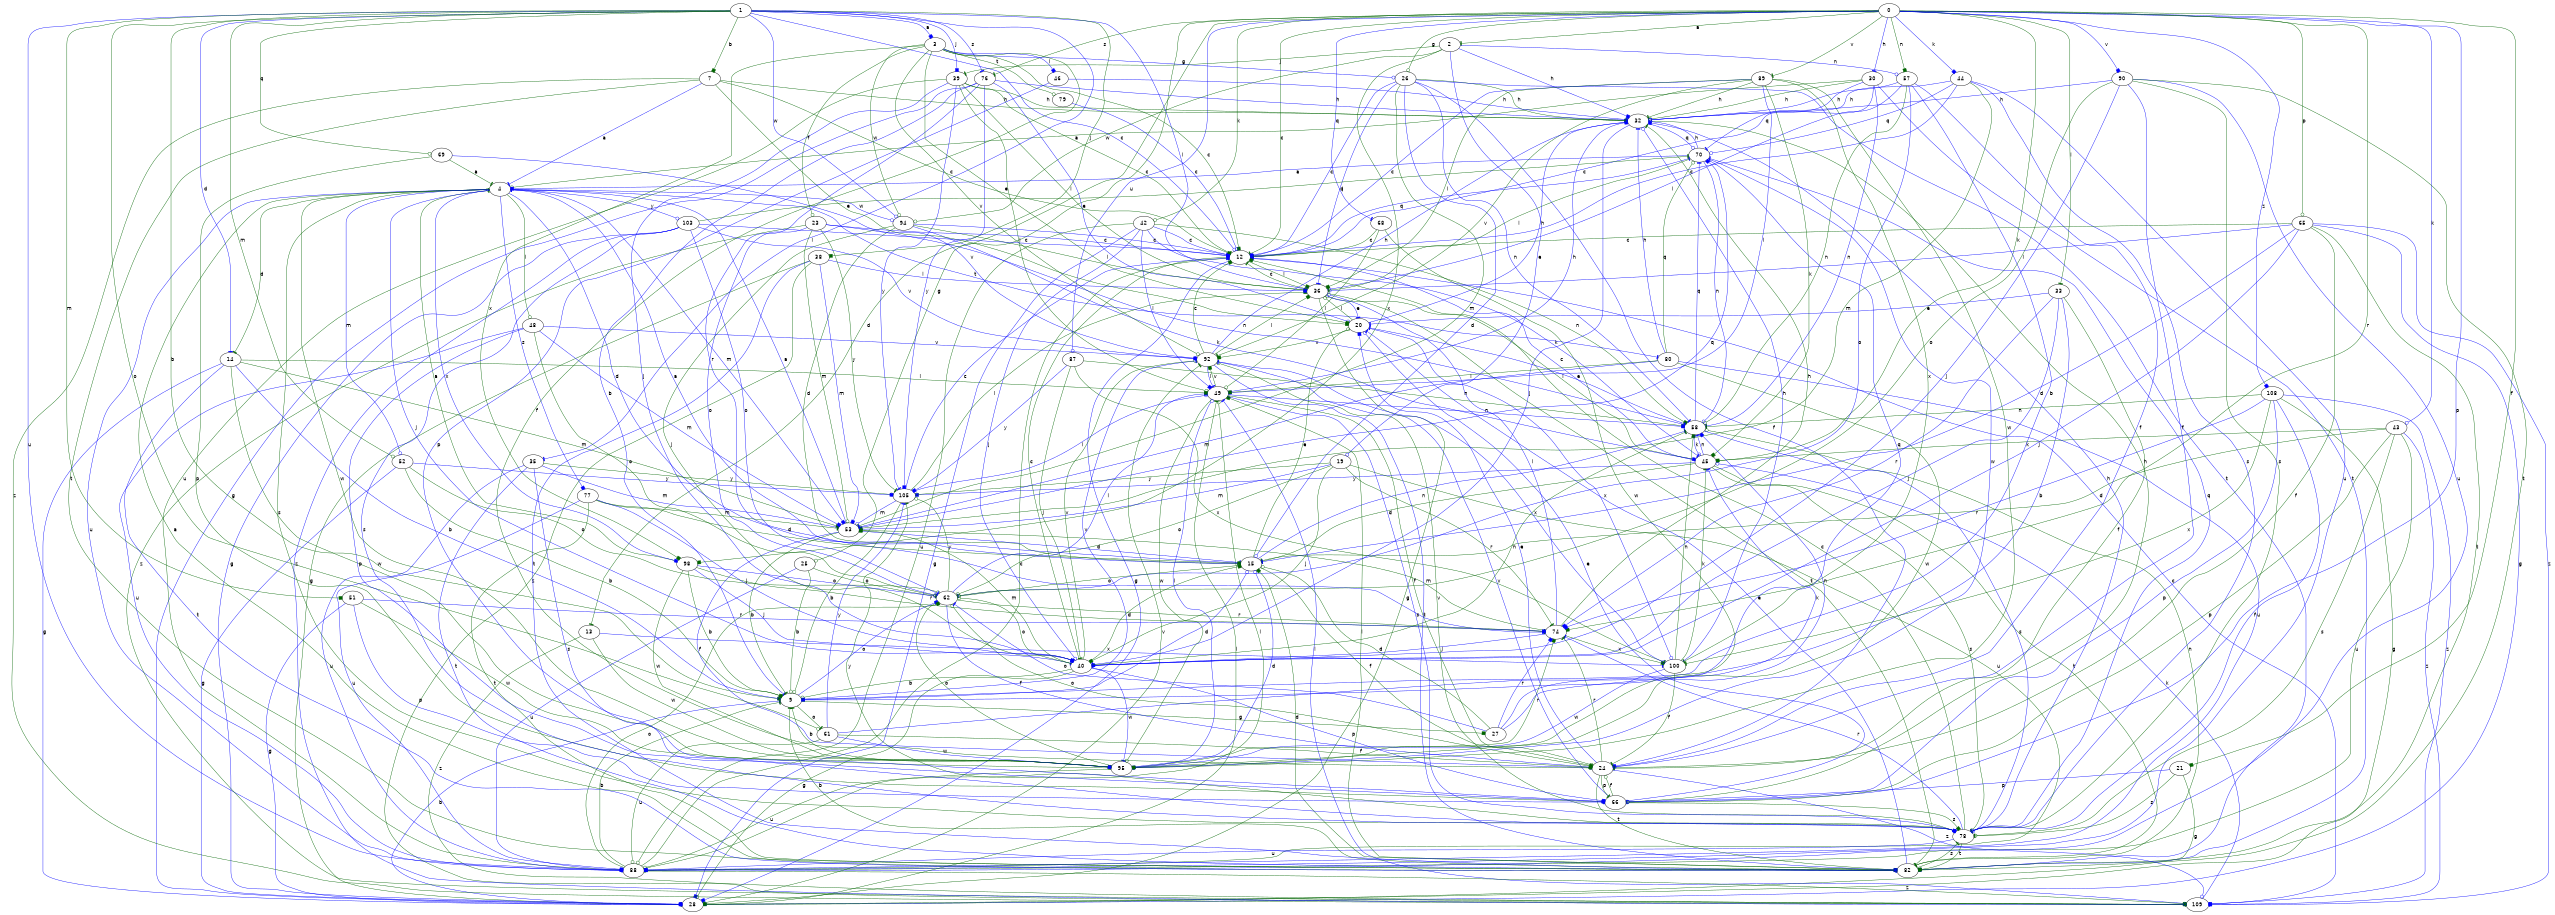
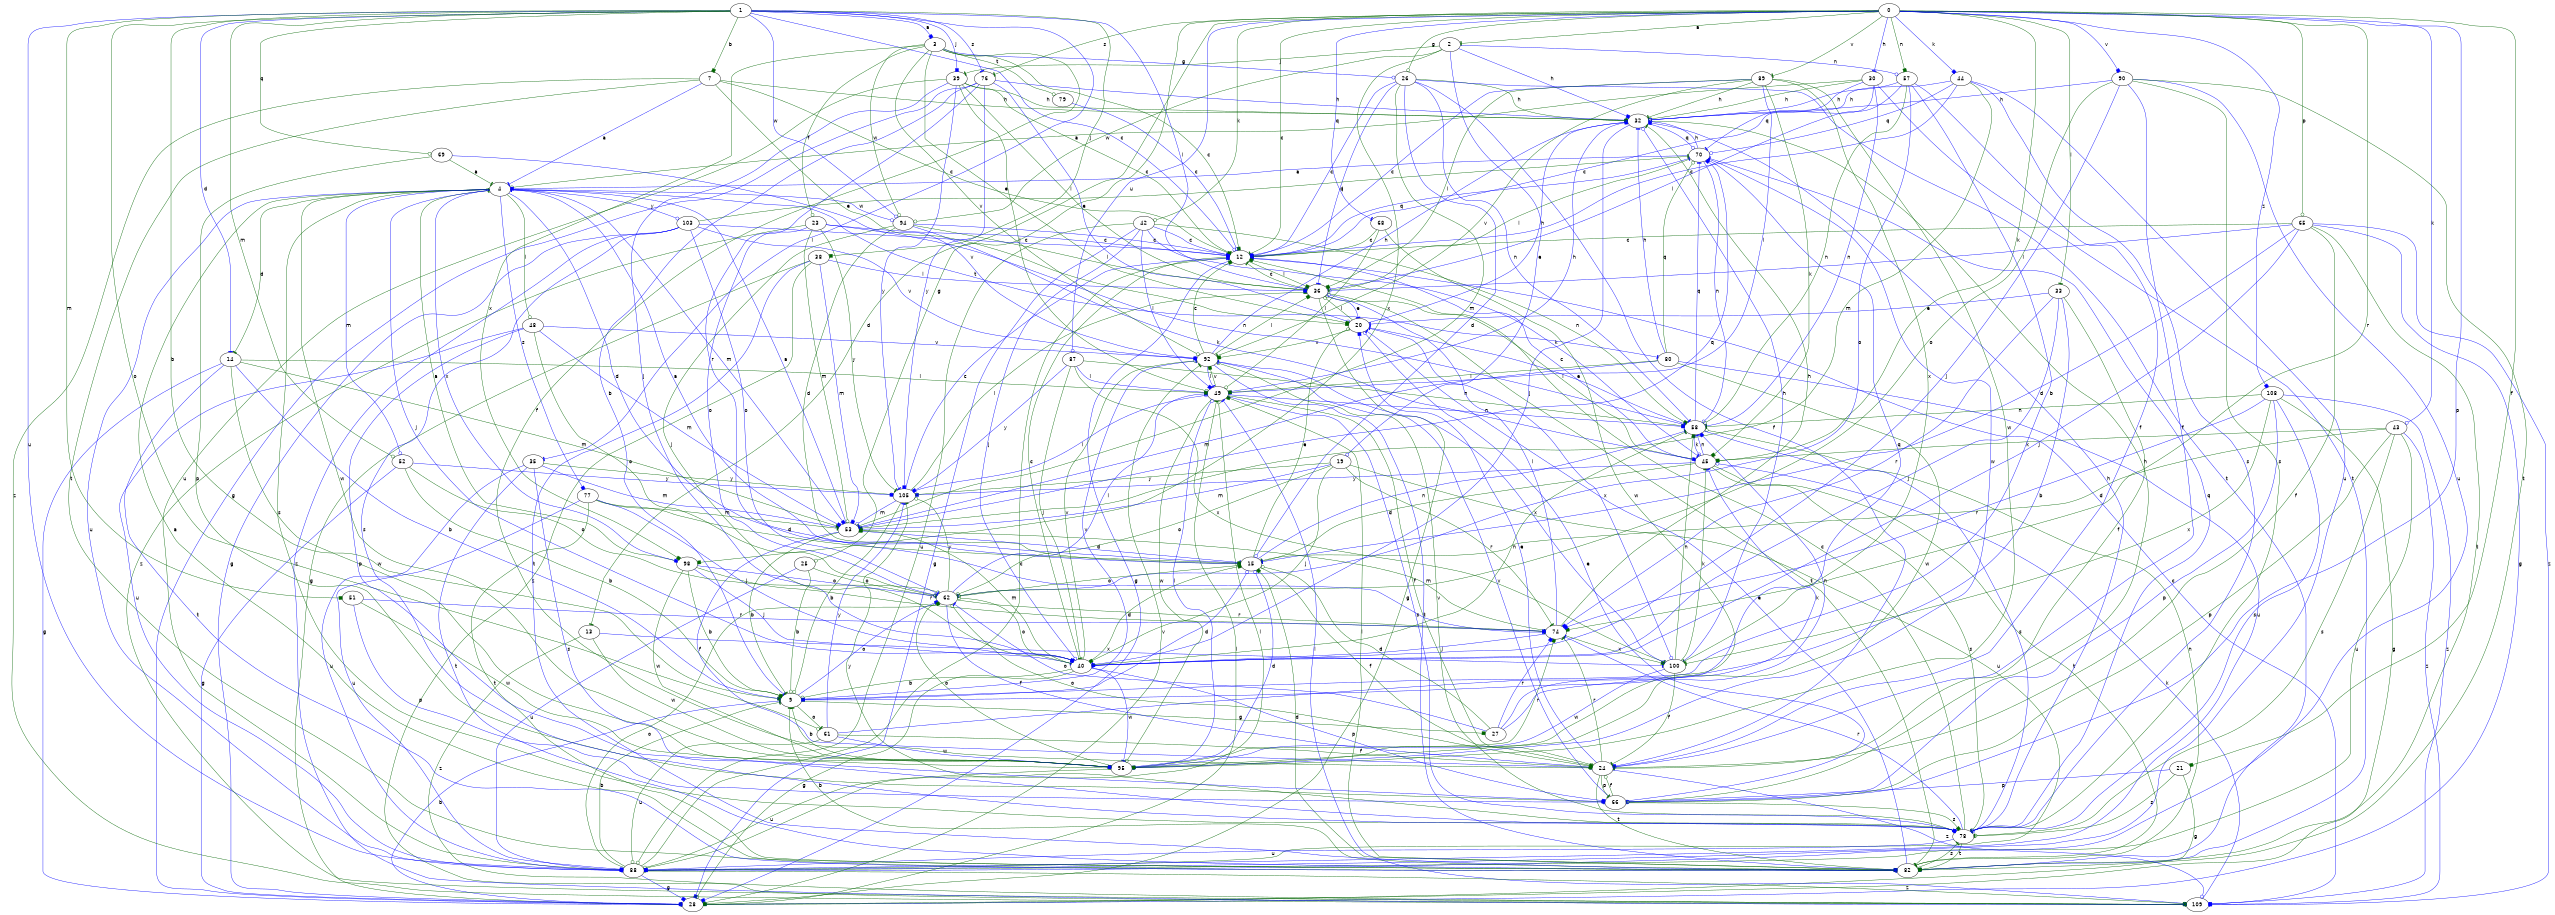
node "46": removed
edge "87" -> "49": added, label "l"
edge "108" -> "78": label "f" -> "s"
edge "61" -> "70": arrowhead odot -> tee
edge "51" -> "28": now "88" -> "28"
